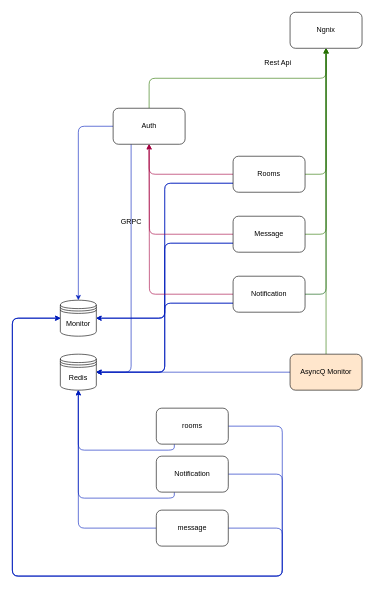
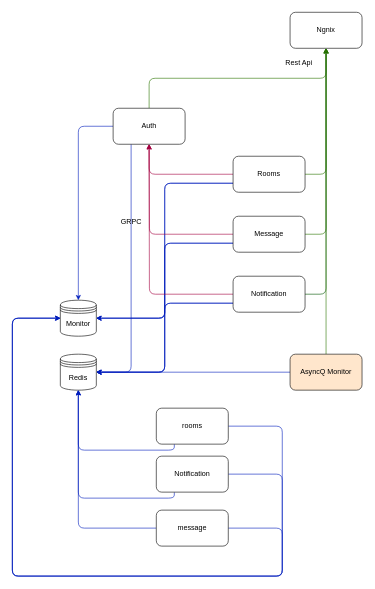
node "Rest Api": moved (278, 63) -> (299, 63)
